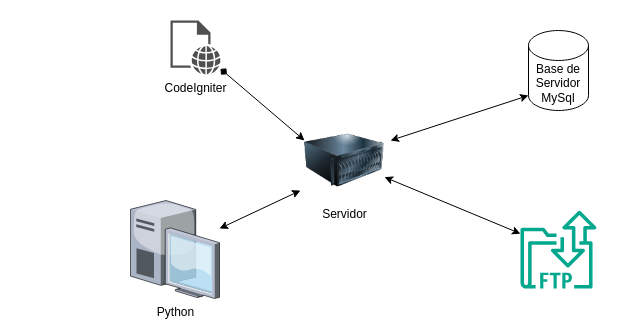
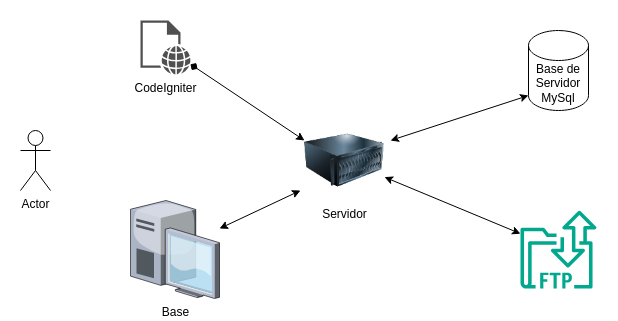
node "CodeIgniter": moved (196, 48) -> (166, 48)
node "Actor": added
node "Python": label "Python" -> "Base"
